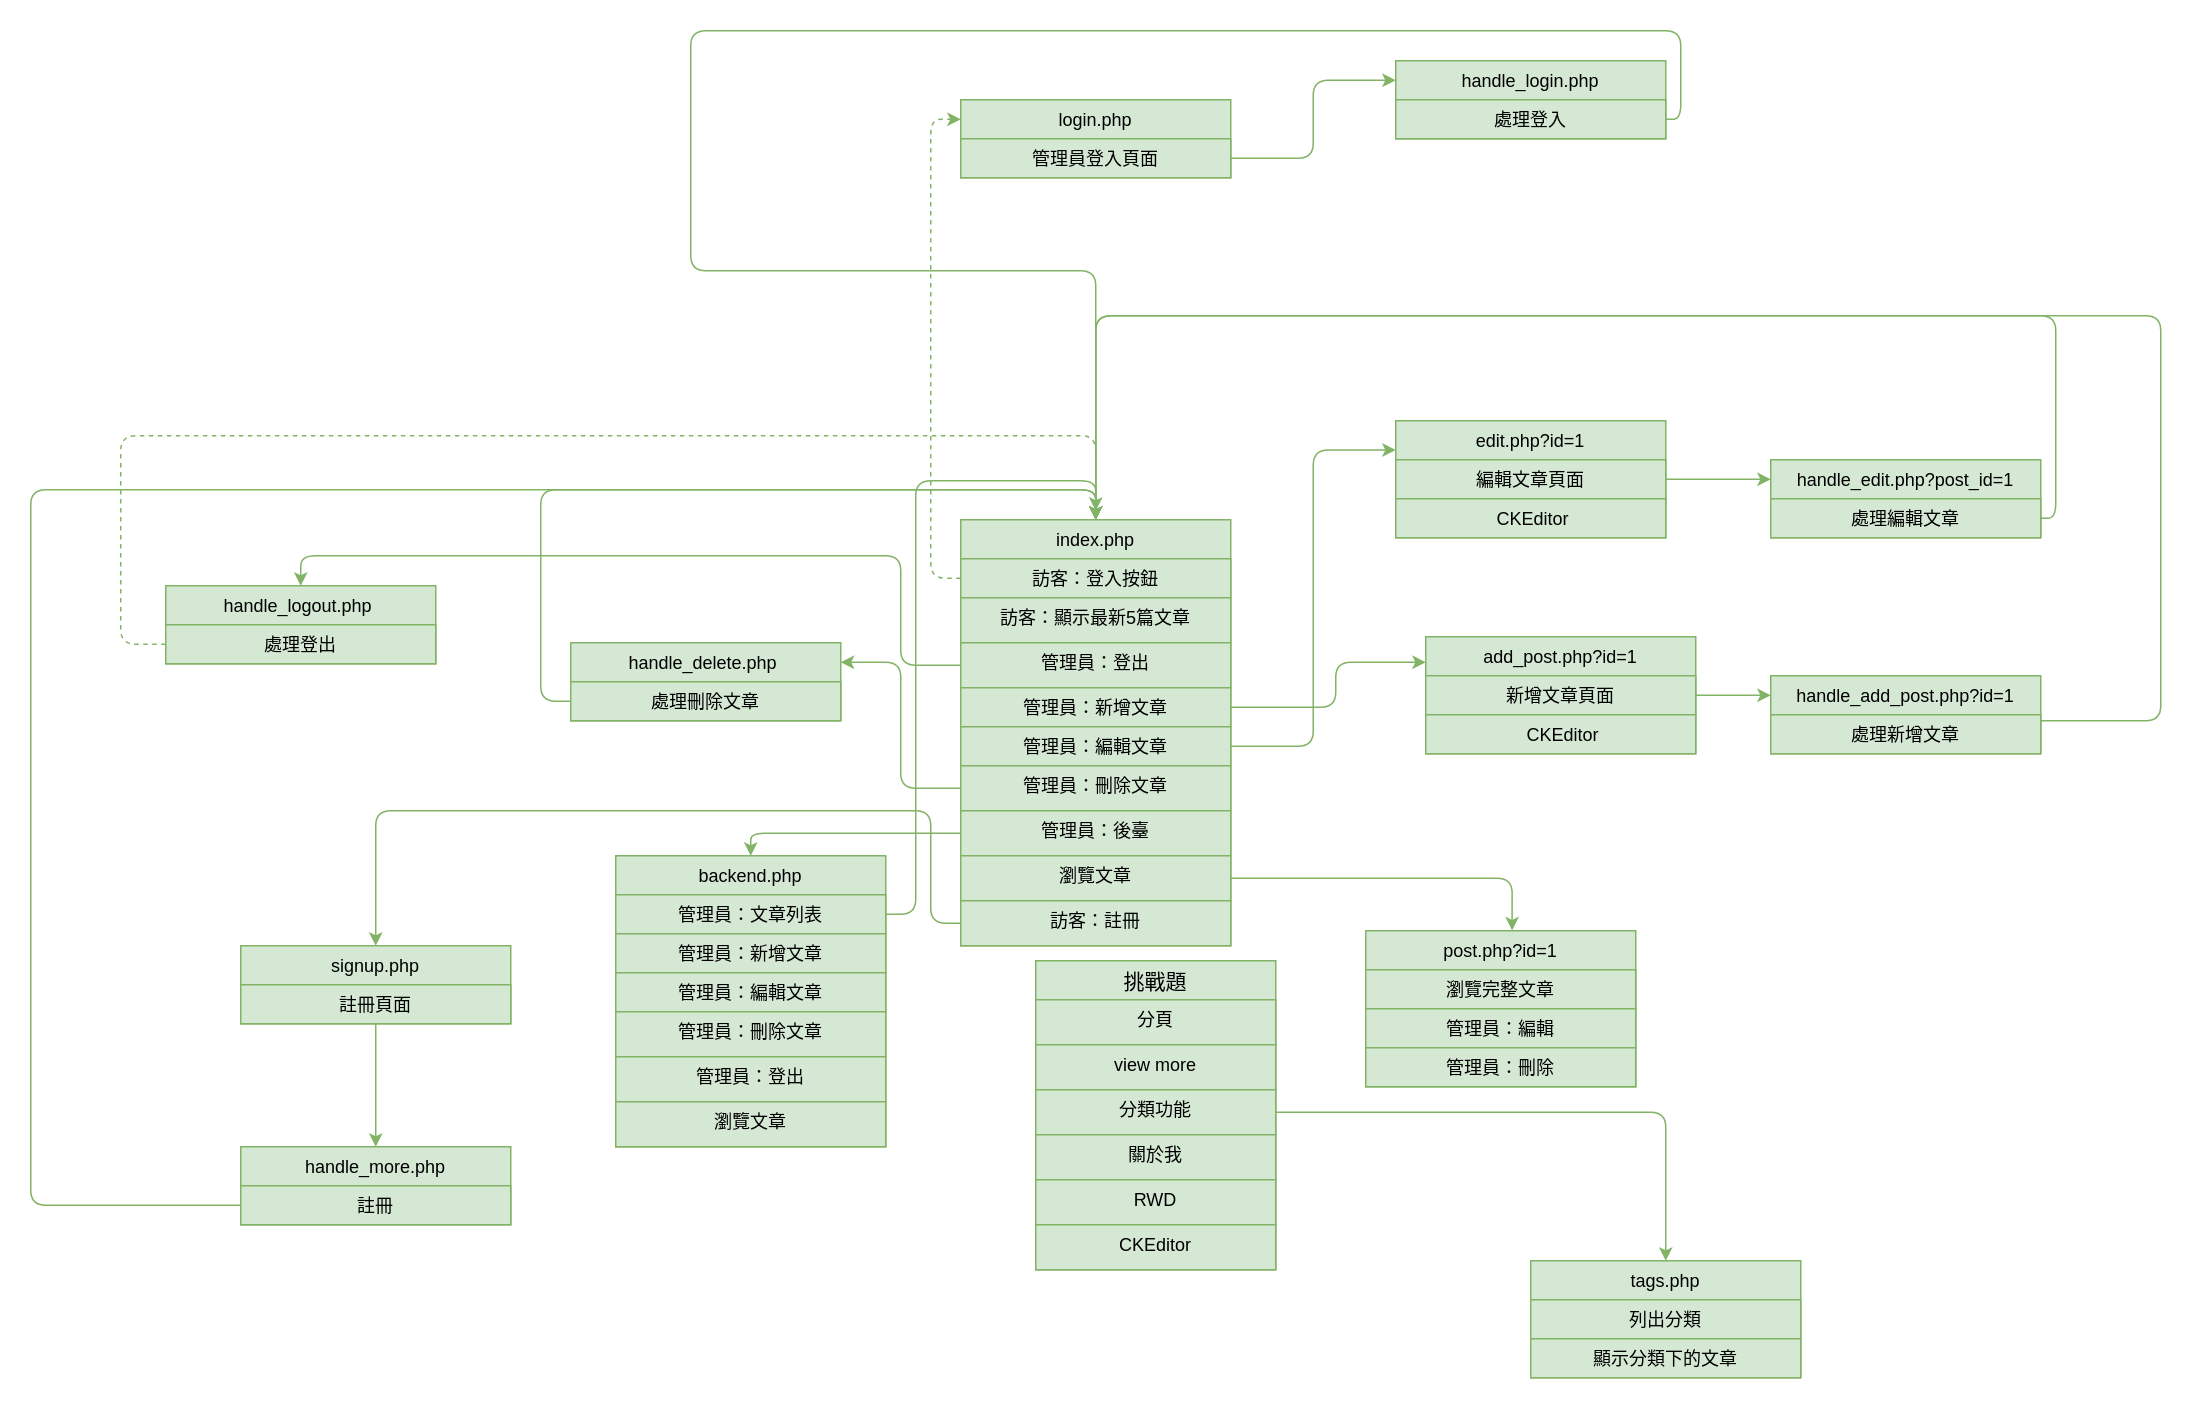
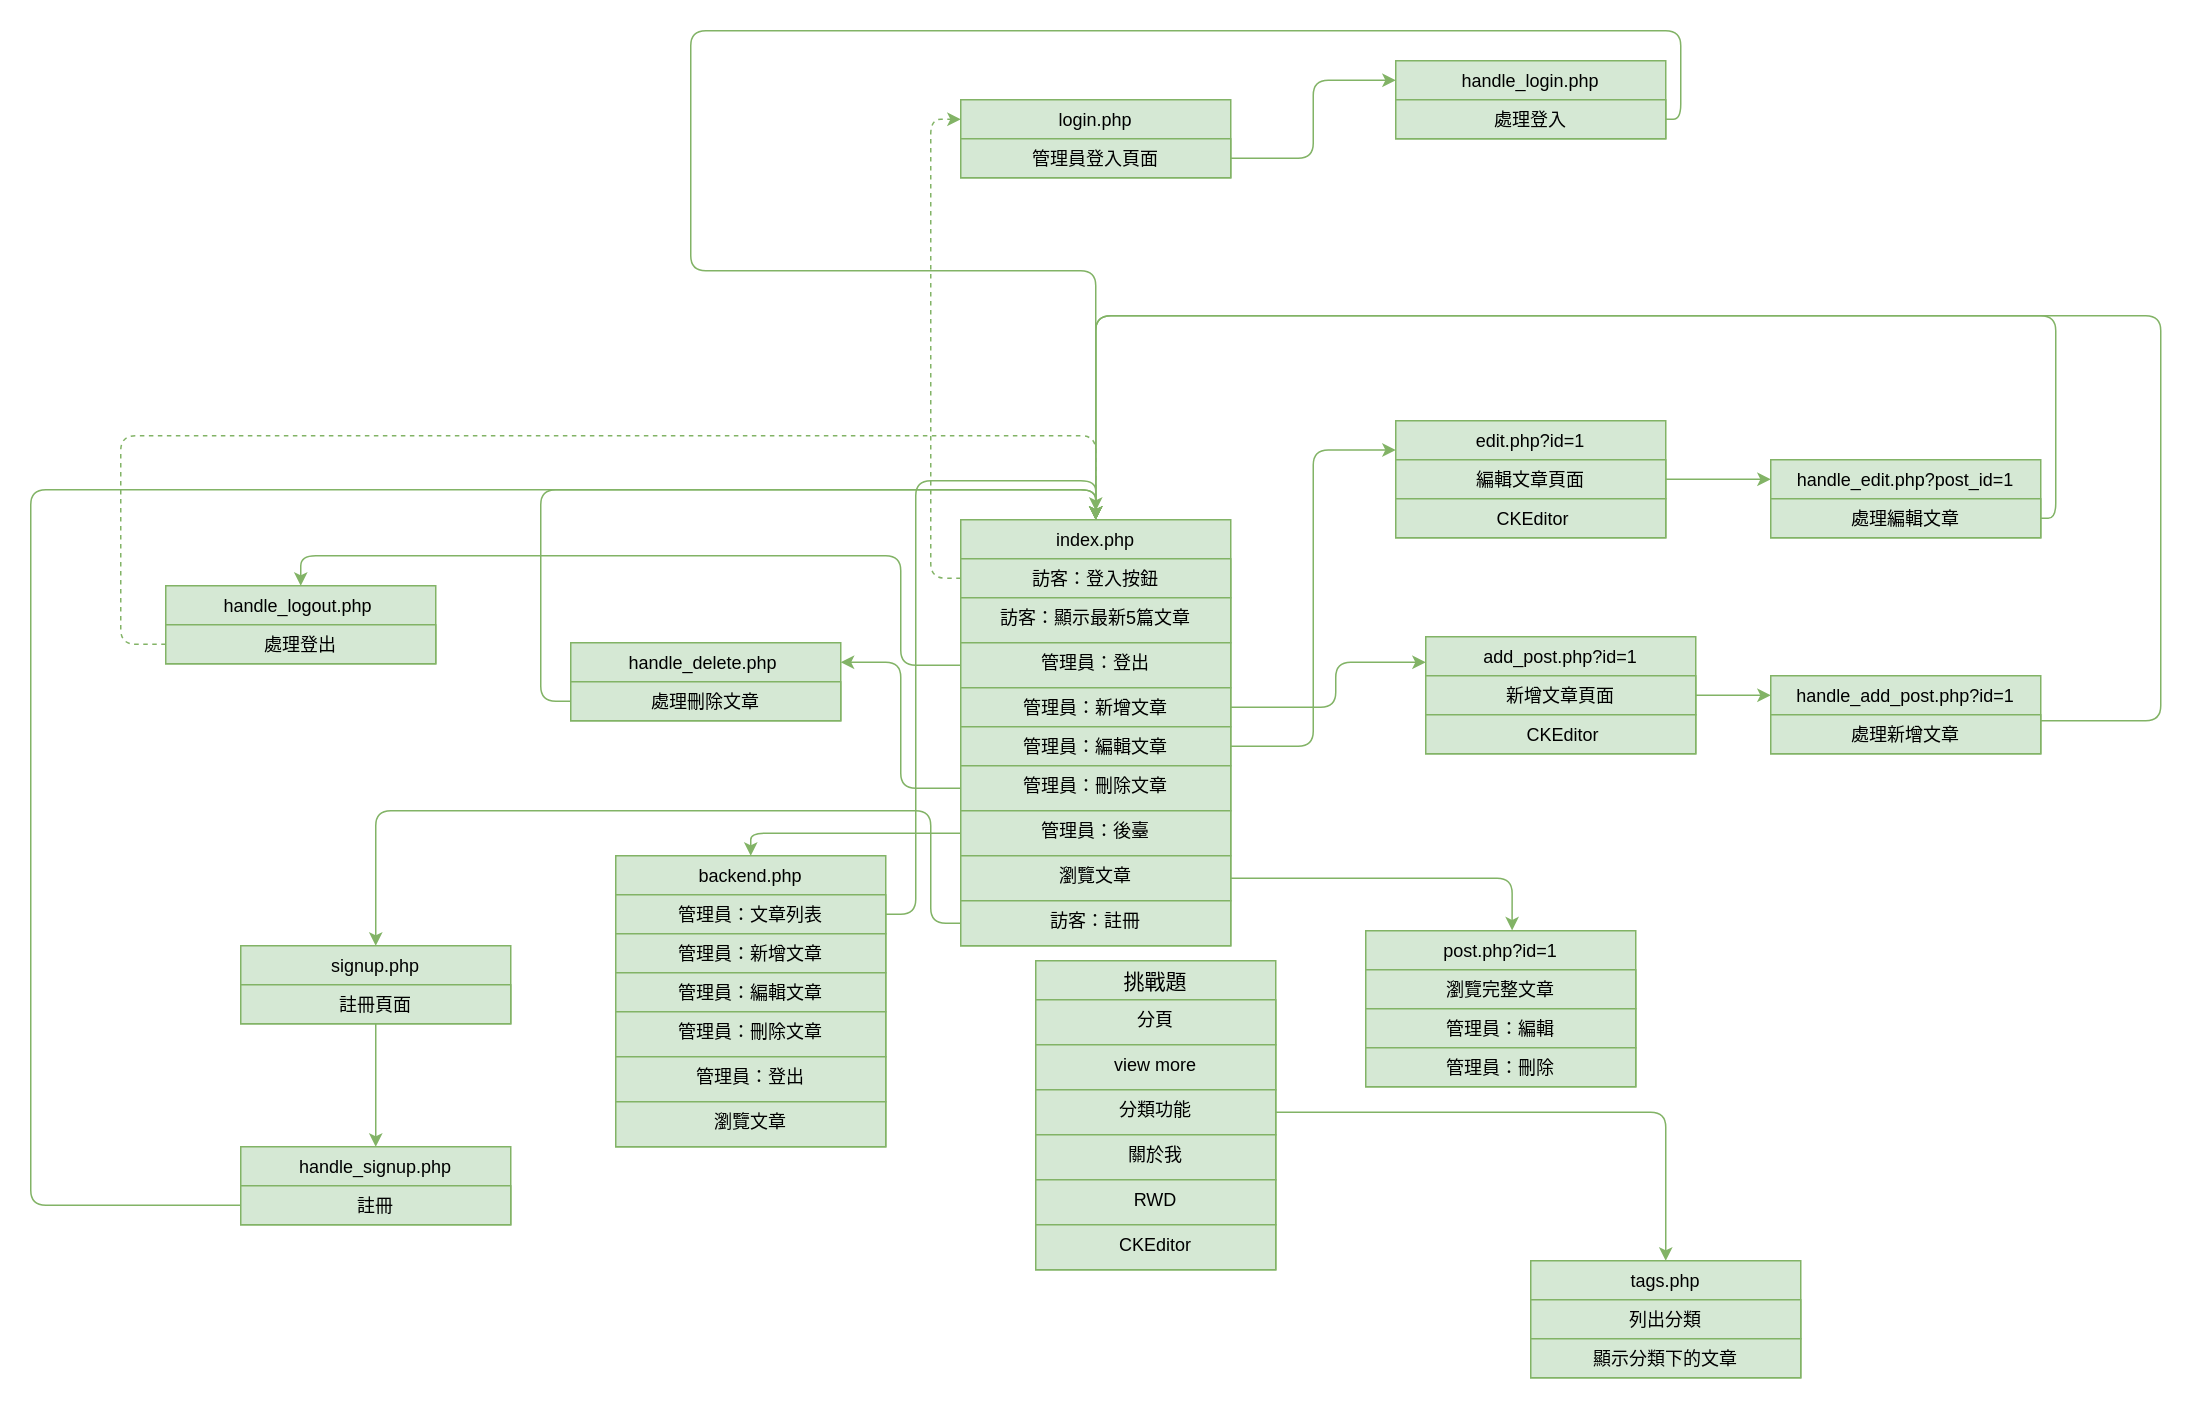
node "handle_more.php": label "handle_more.php" -> "handle_signup.php"
